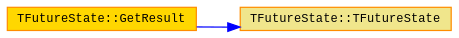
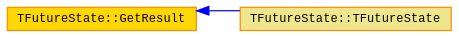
edge "TFutureState::GetResult" -> "TFutureState::TFutureState": reversed
